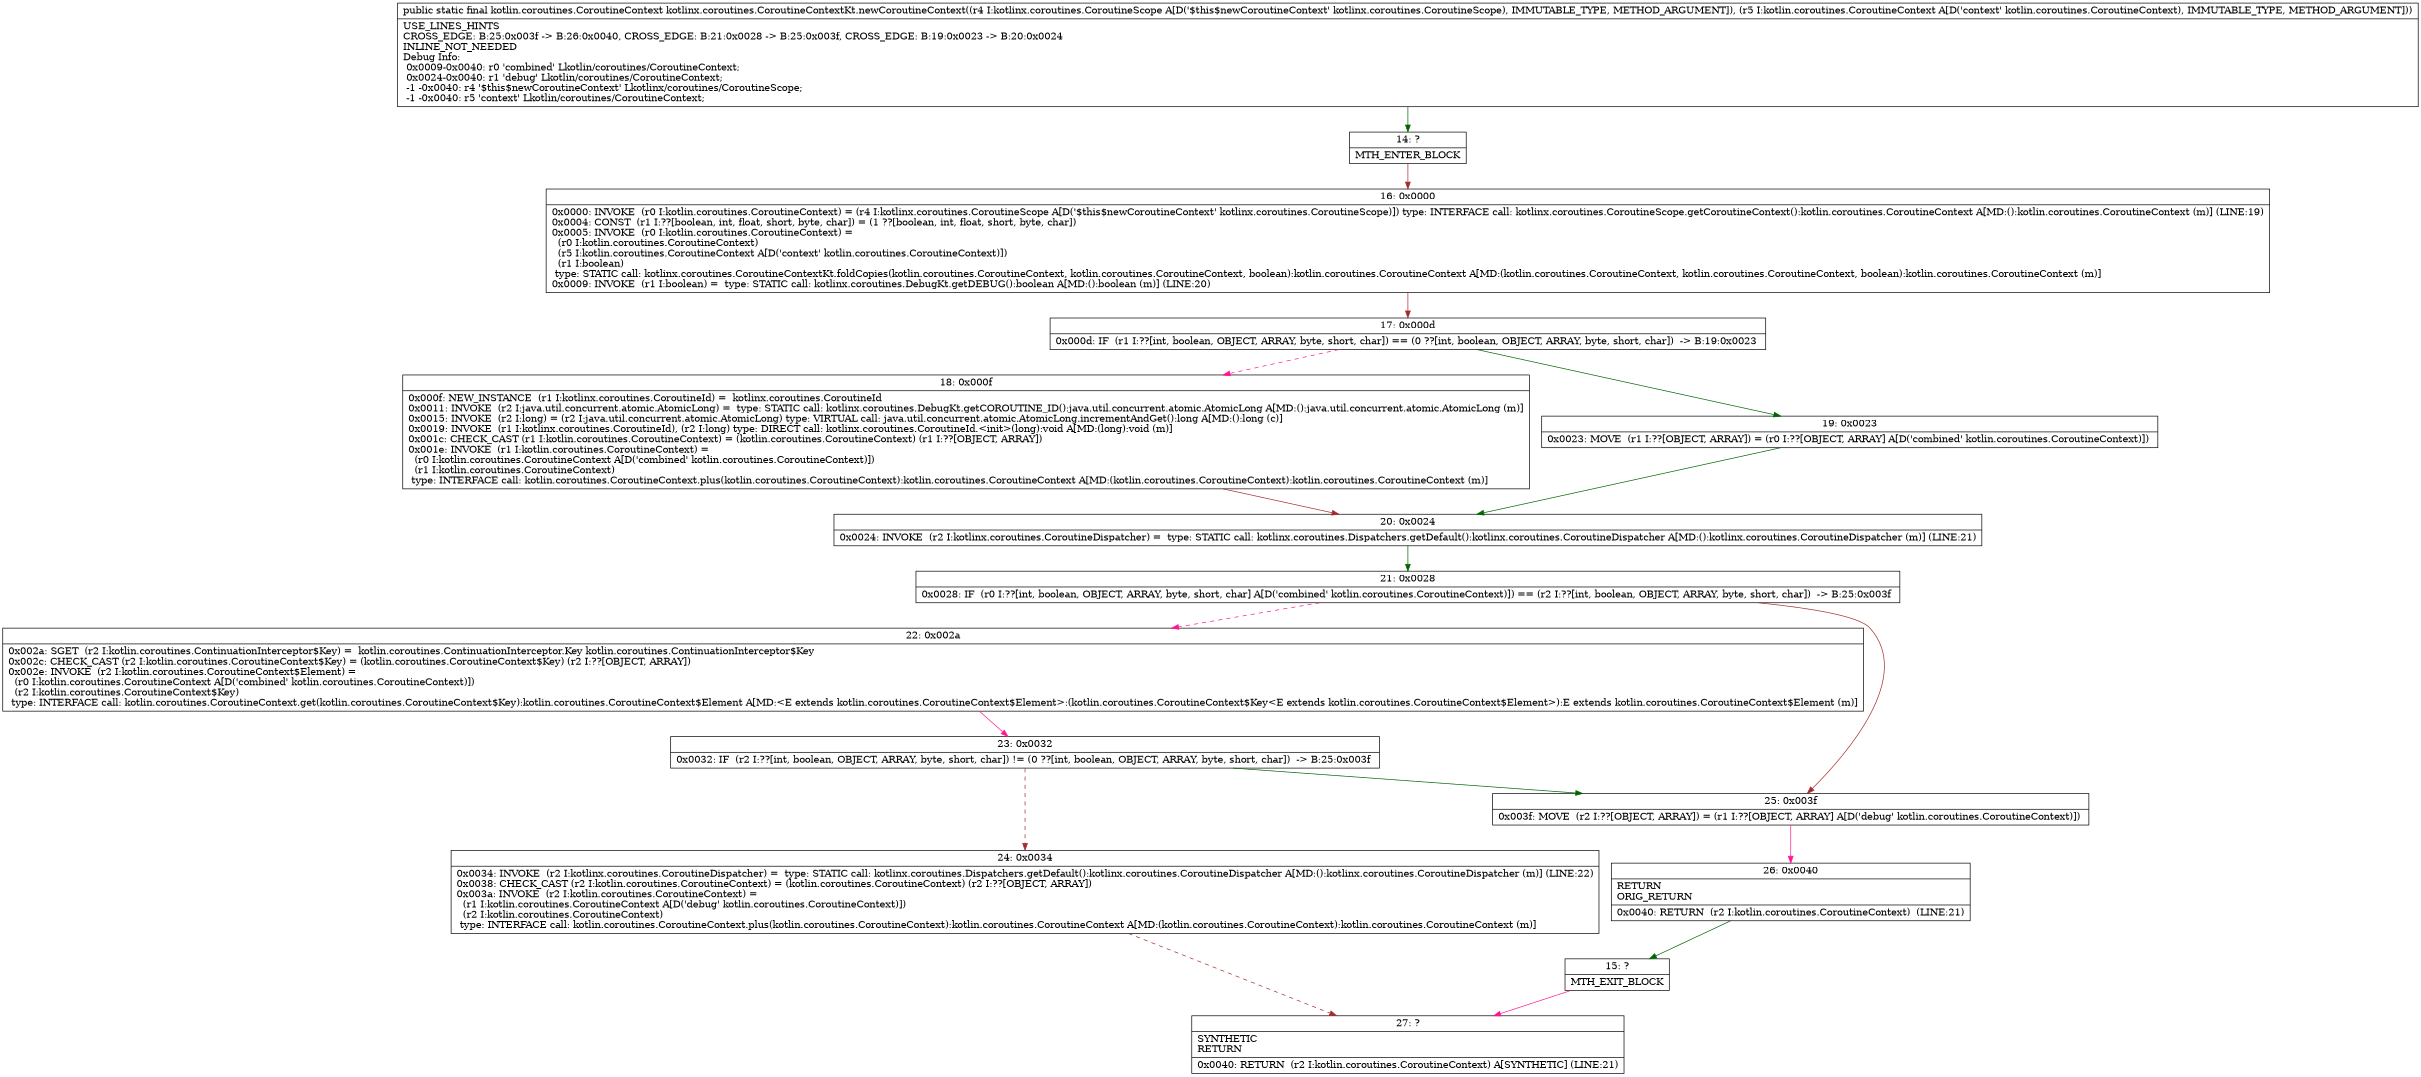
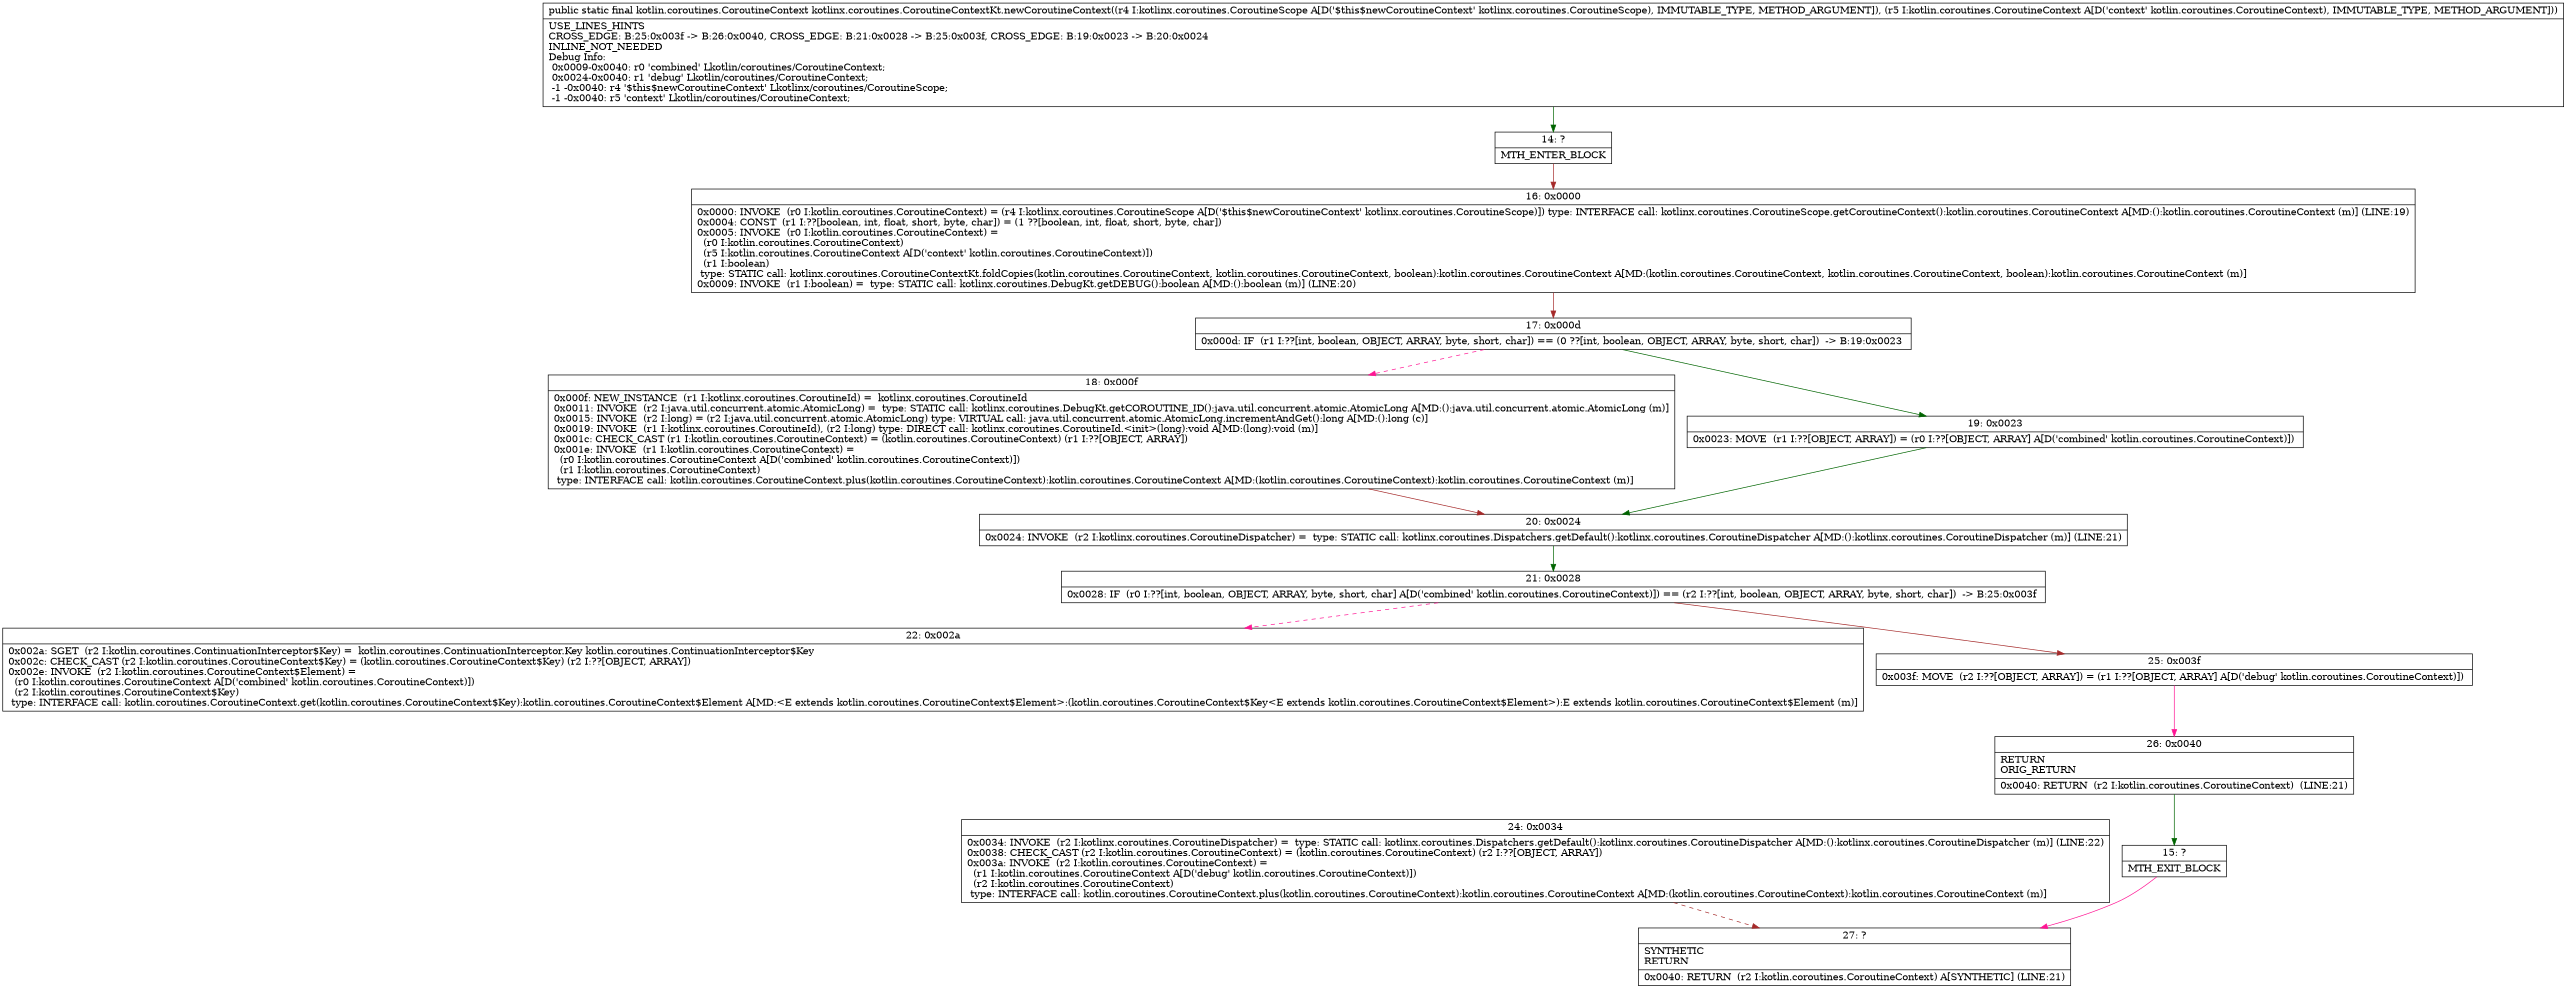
node "23: 0x0032": removed
